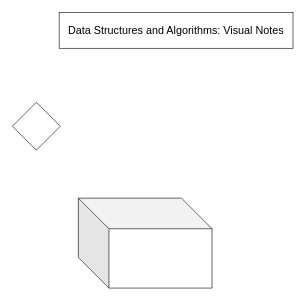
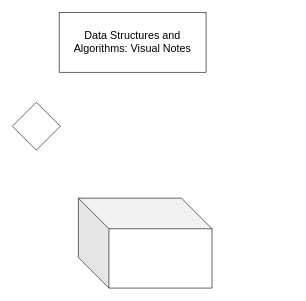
node "Data Structures and Algorithms: Visual Notes": size 234x36 -> 147x60
